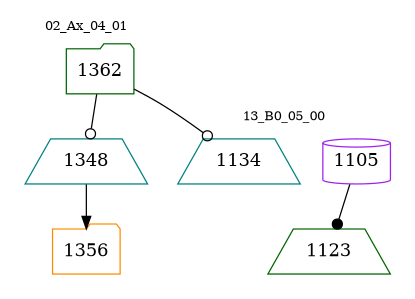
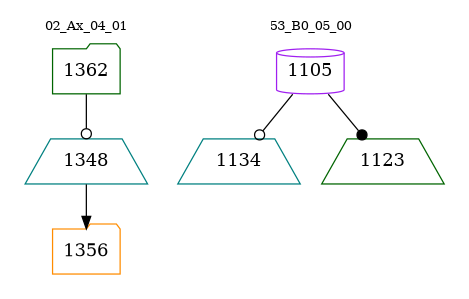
edge "1362" -> "1134": now "1105" -> "1134"
cluster "13_B0_05_00": label "13_B0_05_00" -> "53_B0_05_00"
